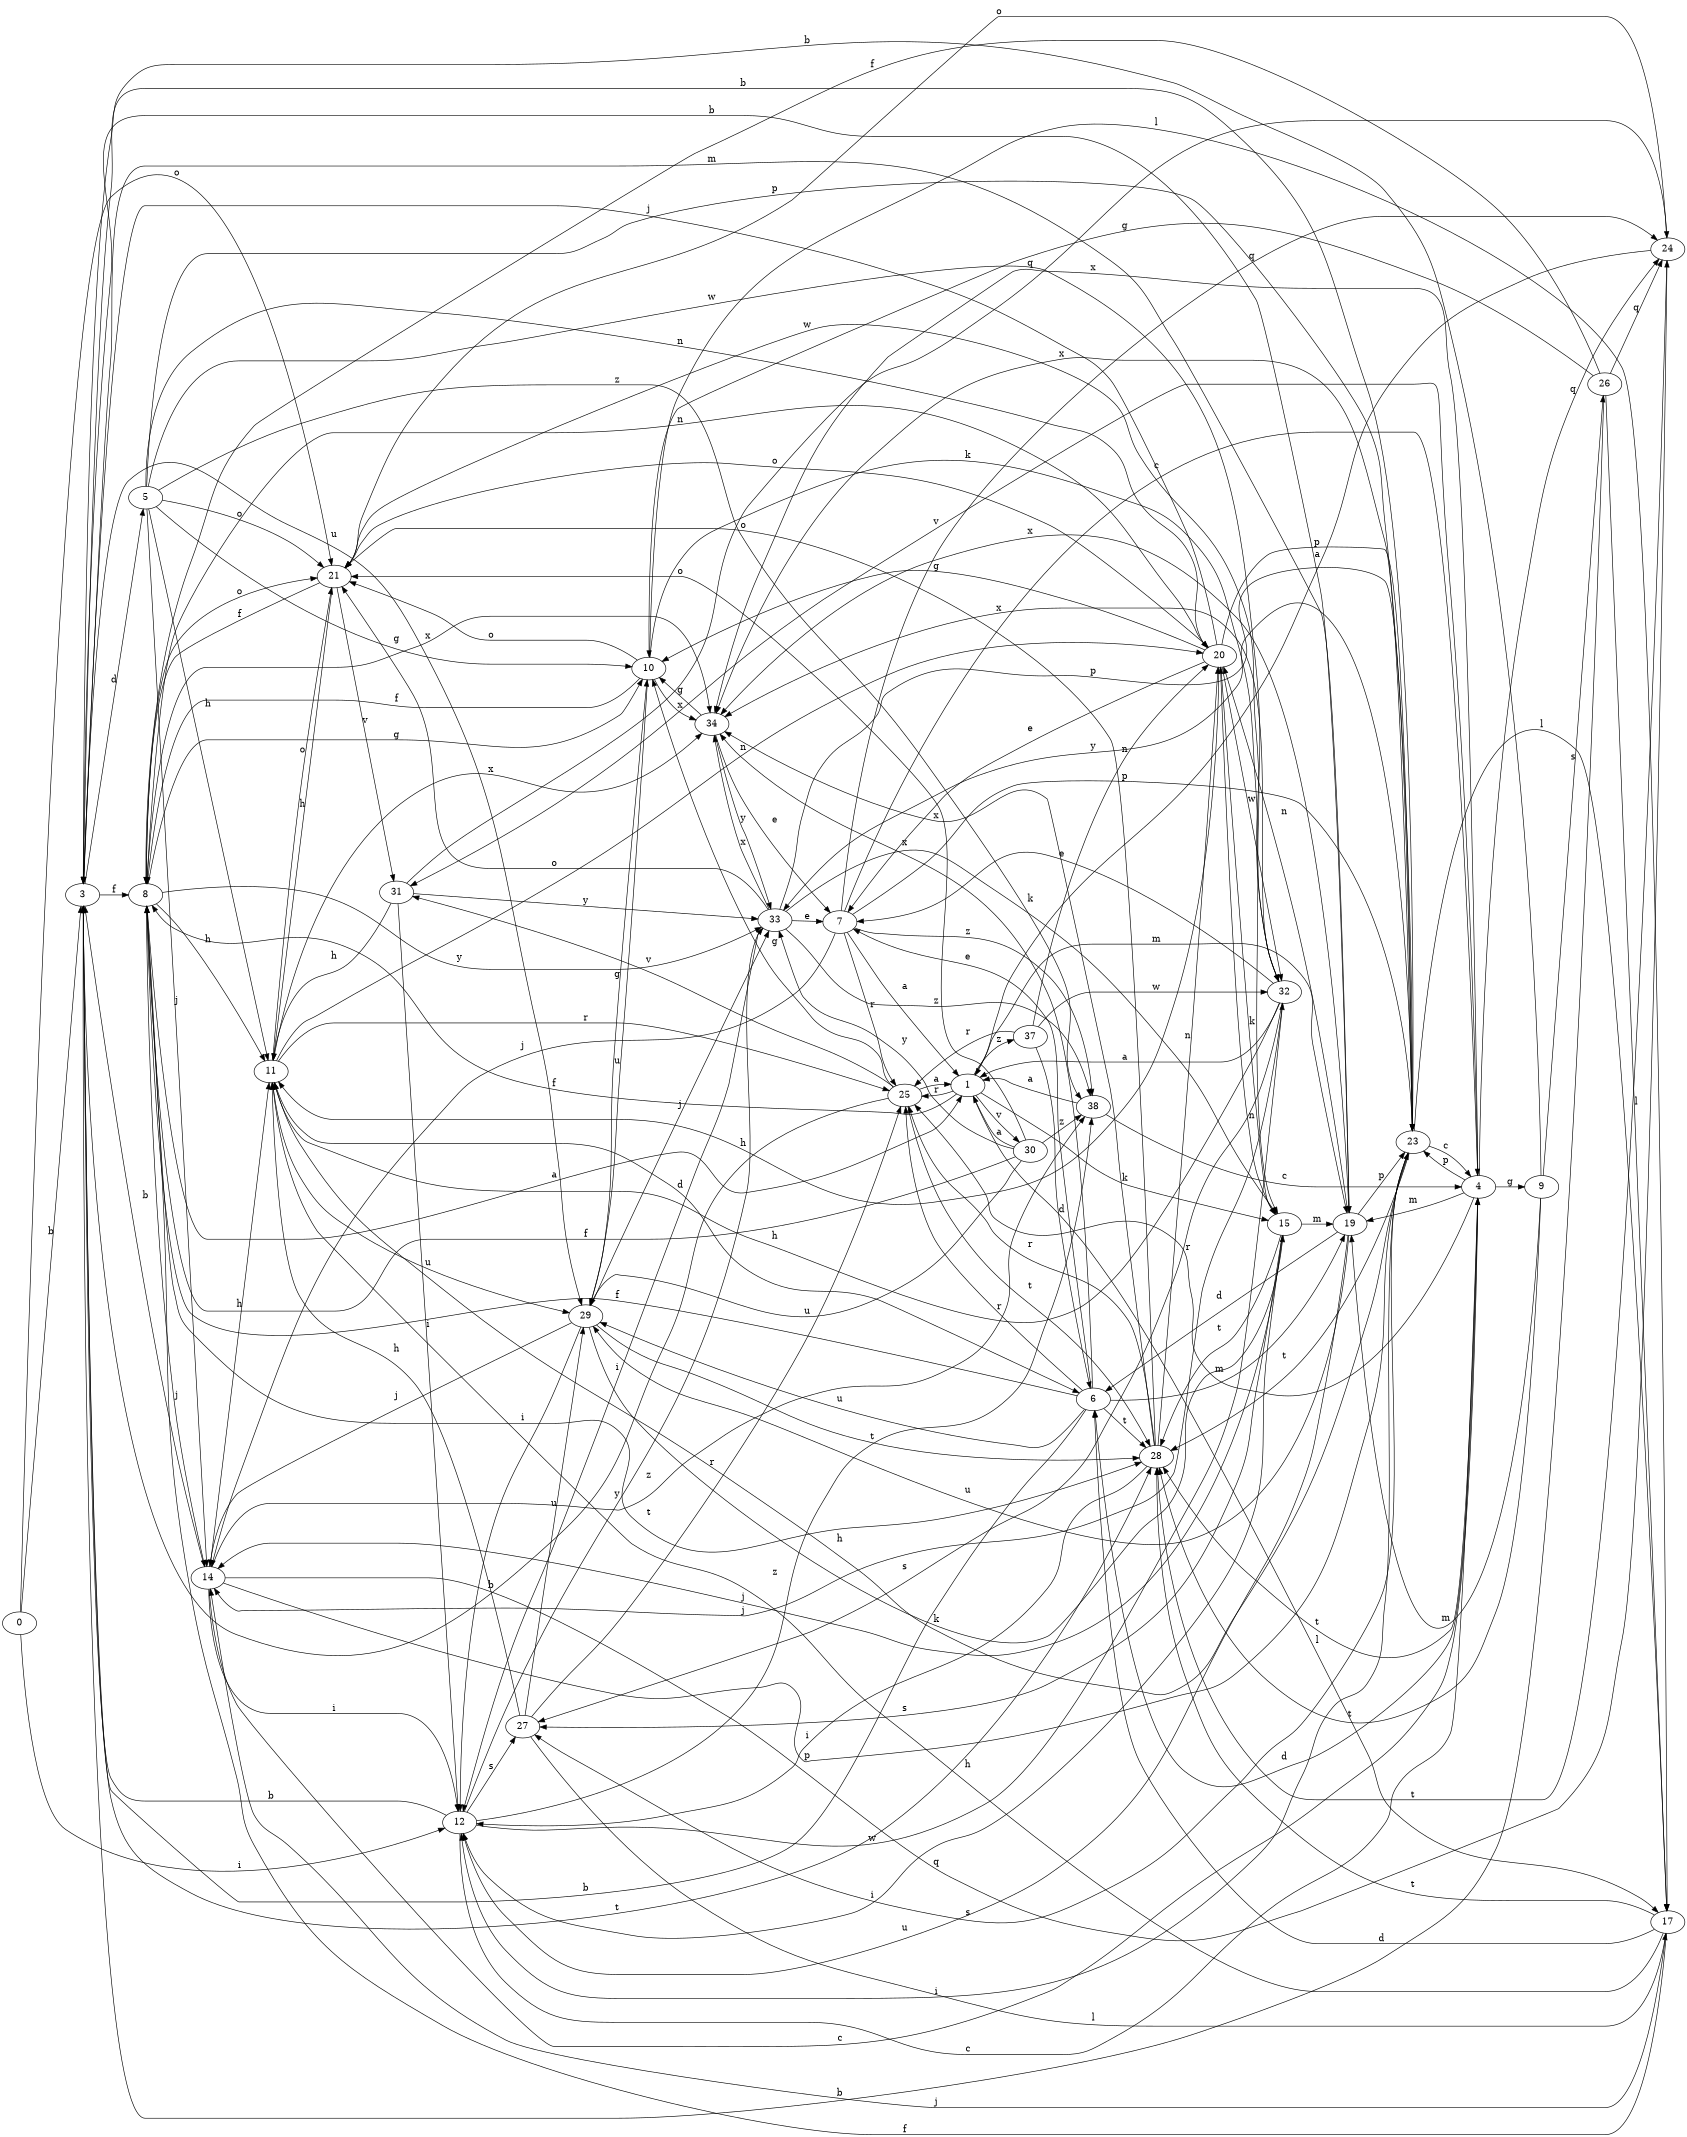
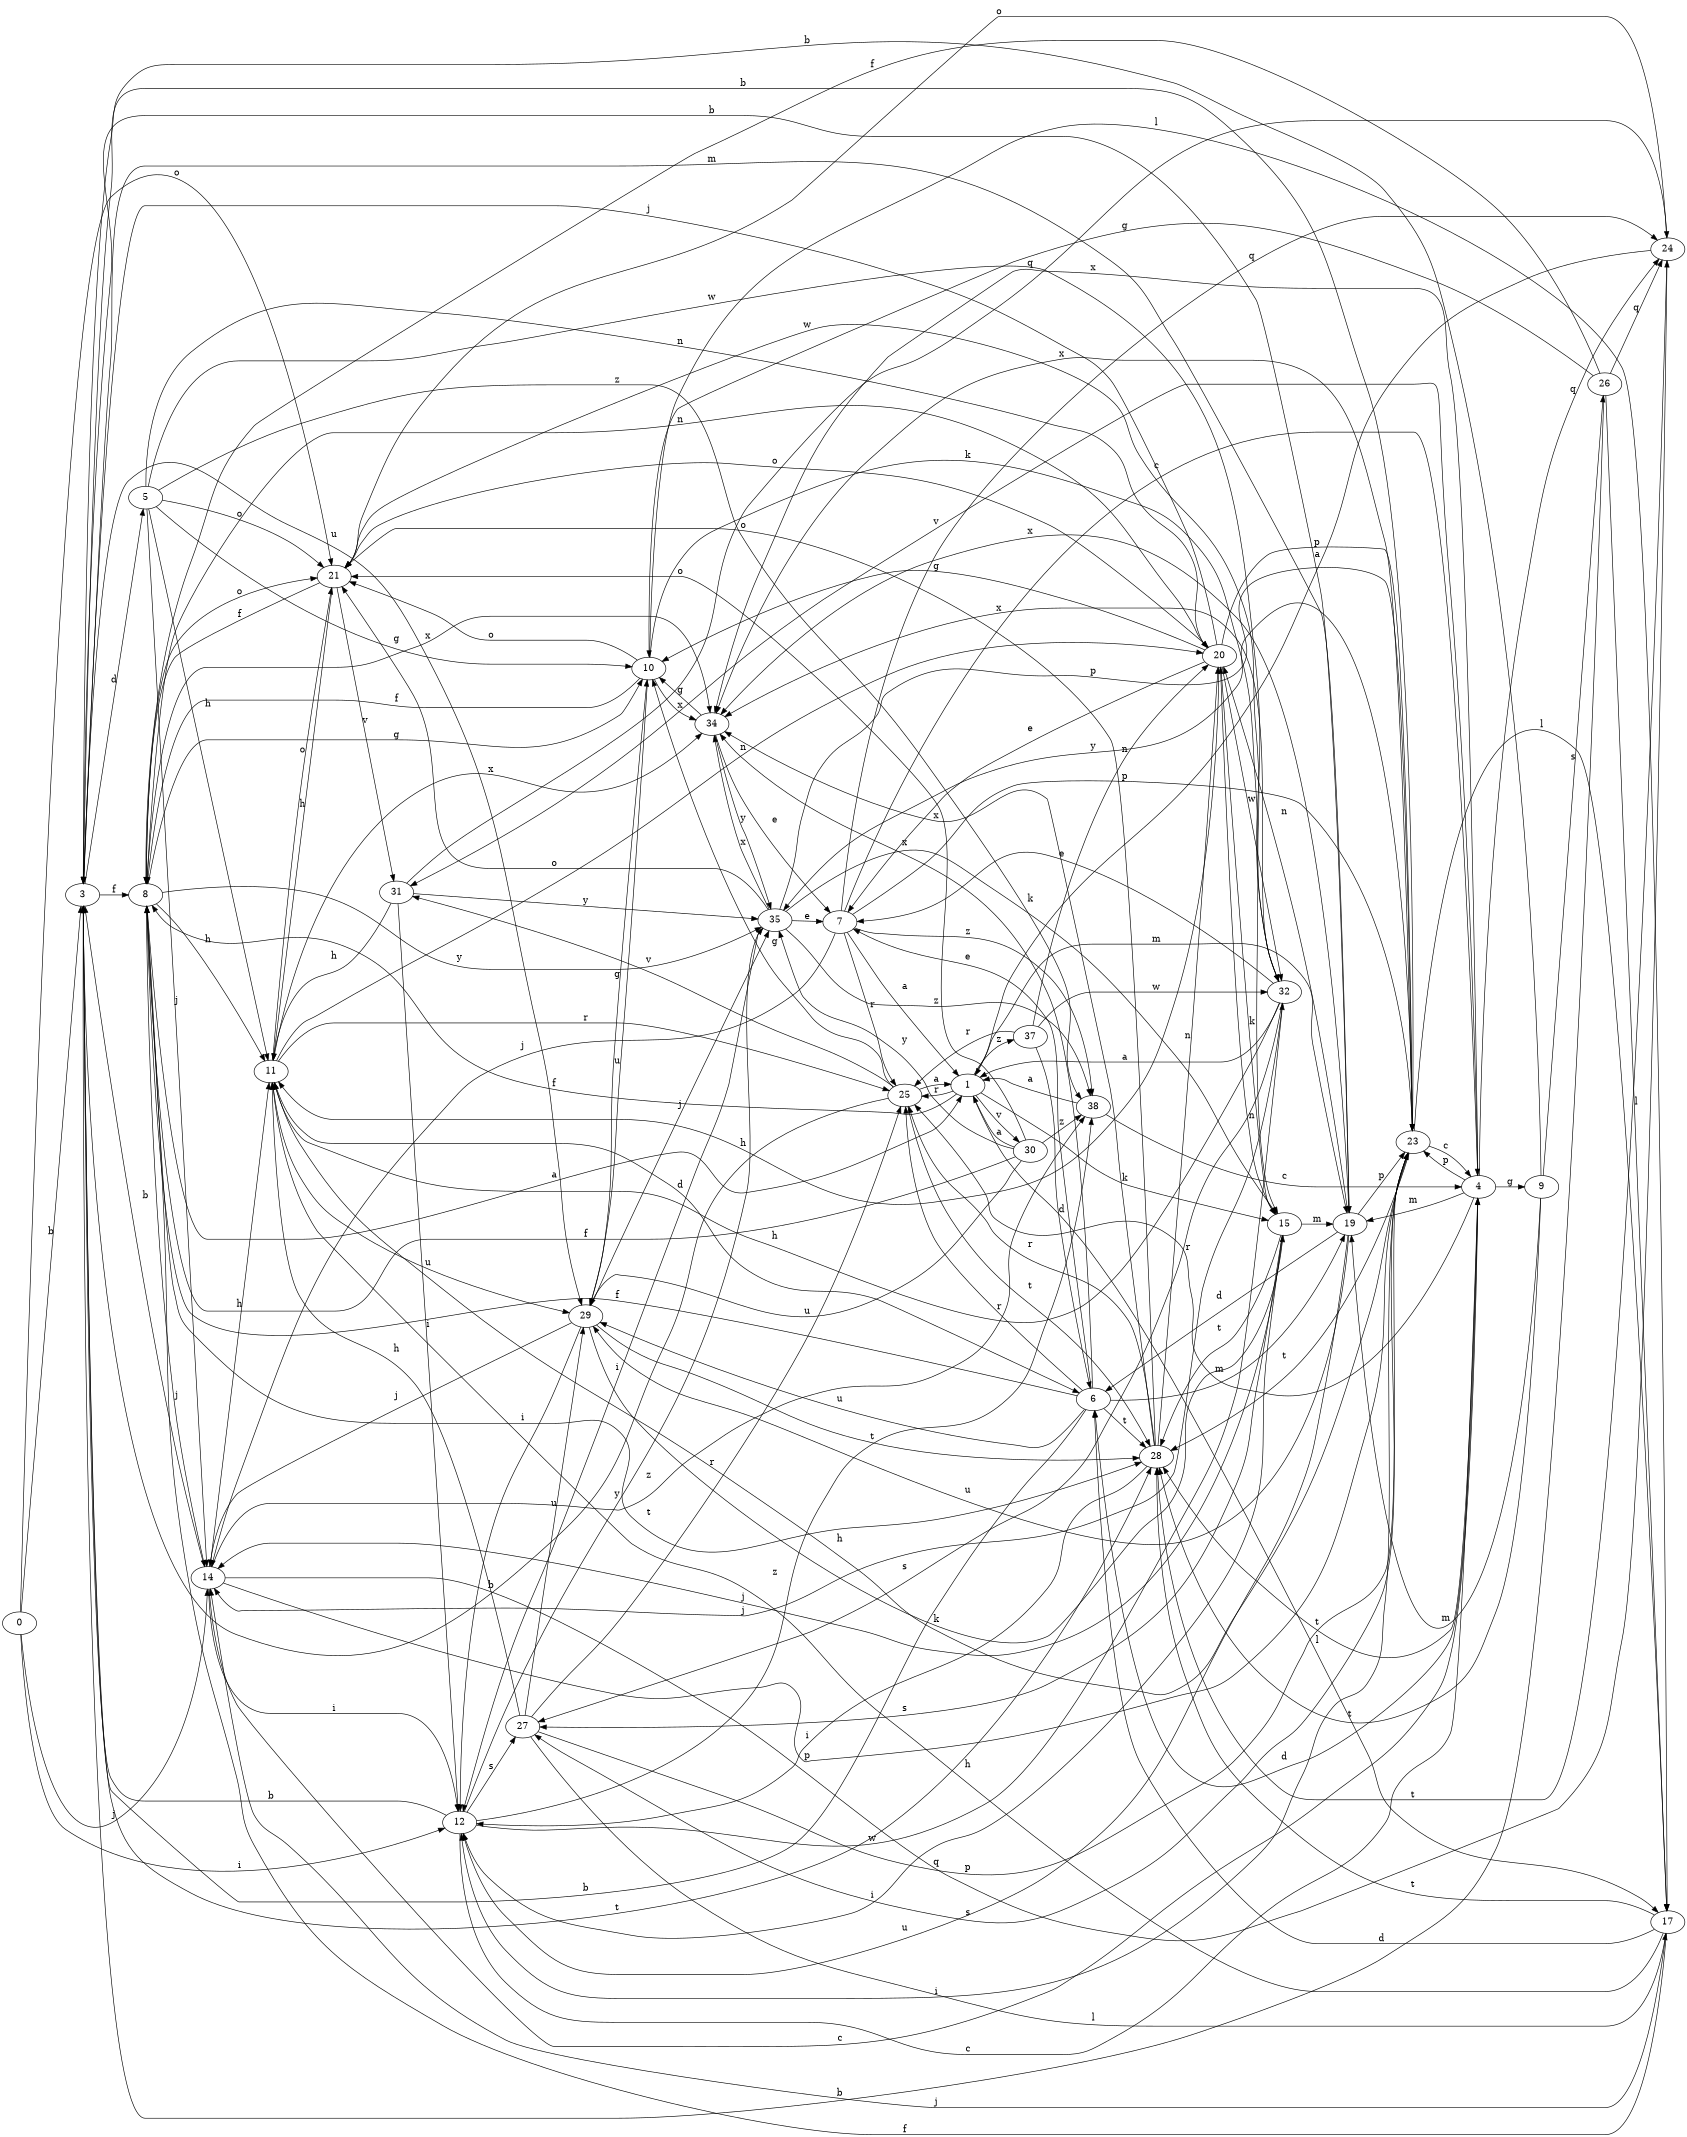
edge "5" -> "23": now "27" -> "23"
node "33": label "33" -> "35"
edge "0" -> "14": added, label "j"
